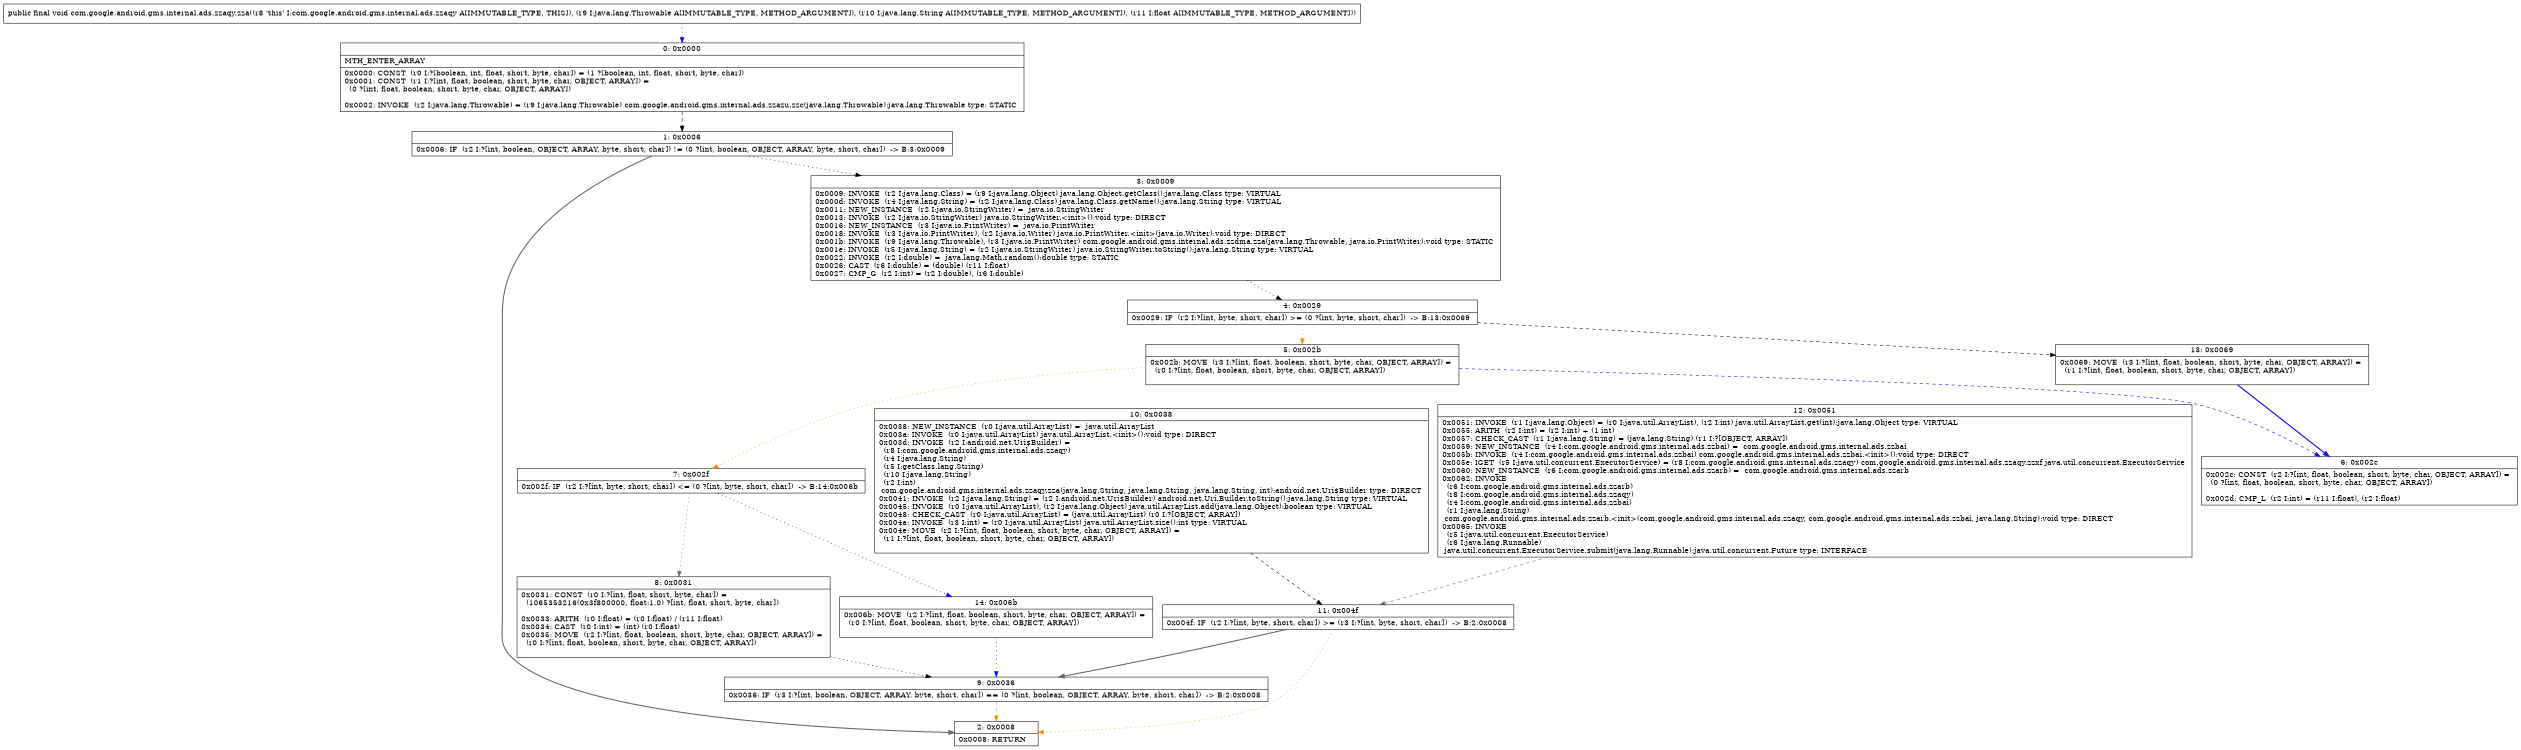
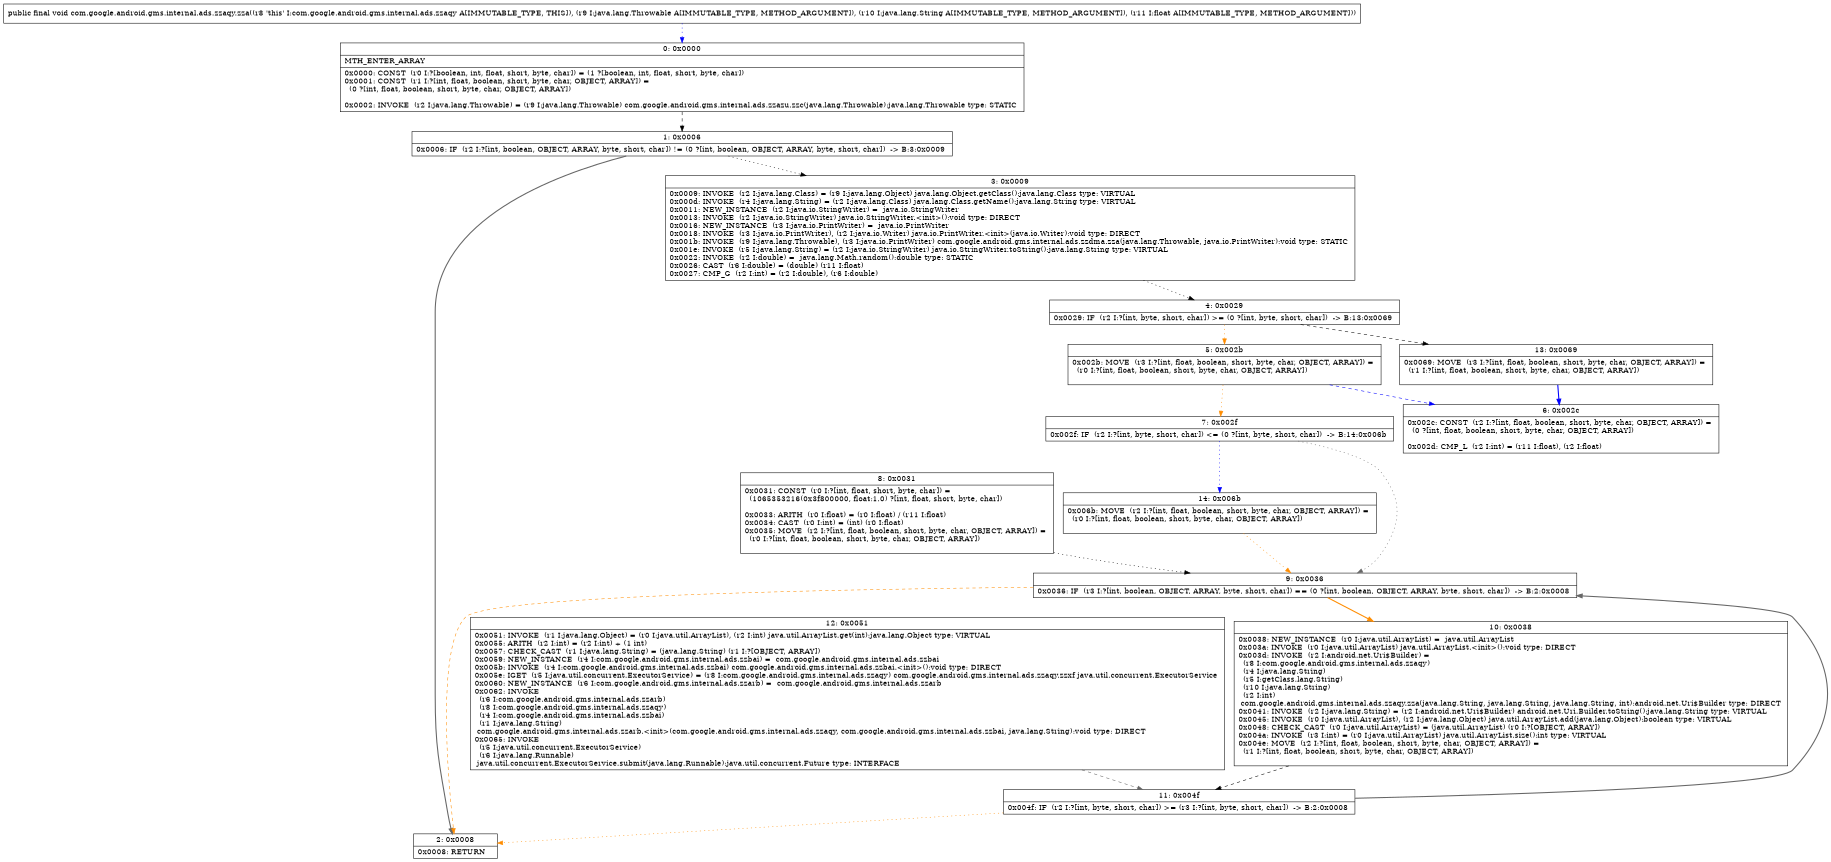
edge "7: 0x002f" -> "8: 0x0031": now "7: 0x002f" -> "9: 0x0036"
edge "9: 0x0036" -> "10: 0x0038": added
edge "14: 0x006b" -> "9: 0x0036": color blue -> darkorange
